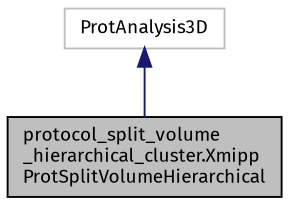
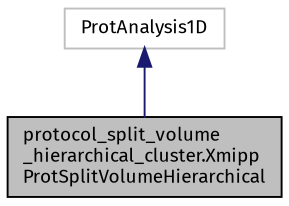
node "ProtAnalysis3D": label "ProtAnalysis3D" -> "ProtAnalysis1D"
